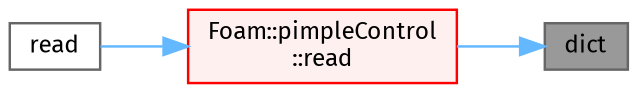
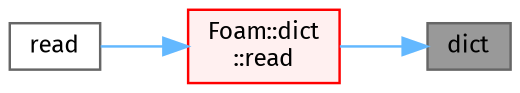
node "Foam::pimpleControl ::read": label "Foam::pimpleControl ::read" -> "Foam::dict ::read"
